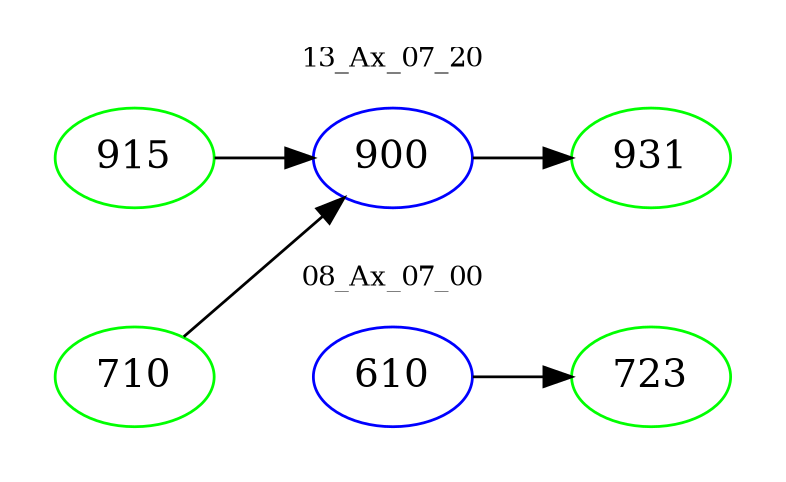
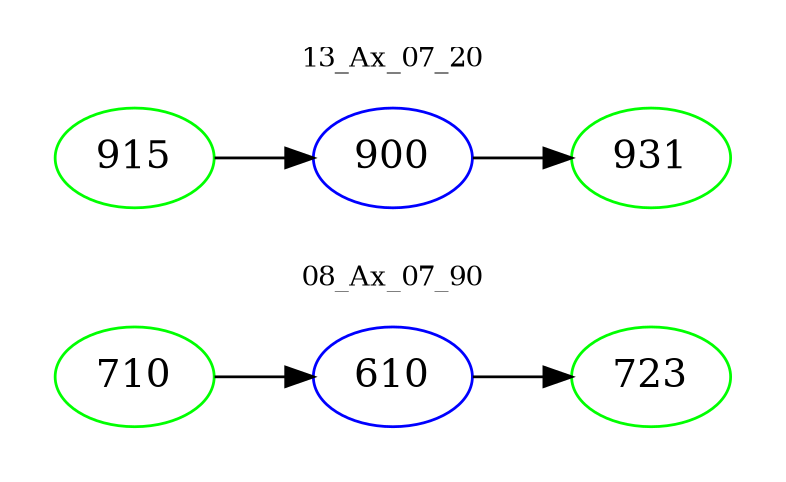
edge "710" -> "900": now "710" -> "610"
cluster "08_Ax_07_00": label "08_Ax_07_00" -> "08_Ax_07_90"
